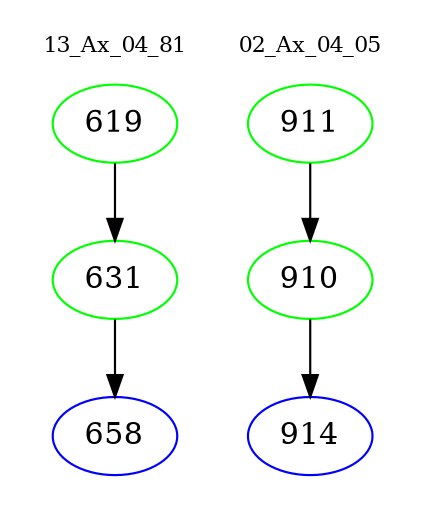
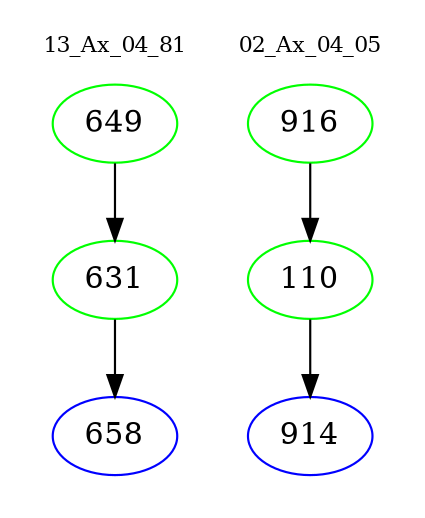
node "619": label "619" -> "649"
node "911": label "911" -> "916"
node "910": label "910" -> "110"
